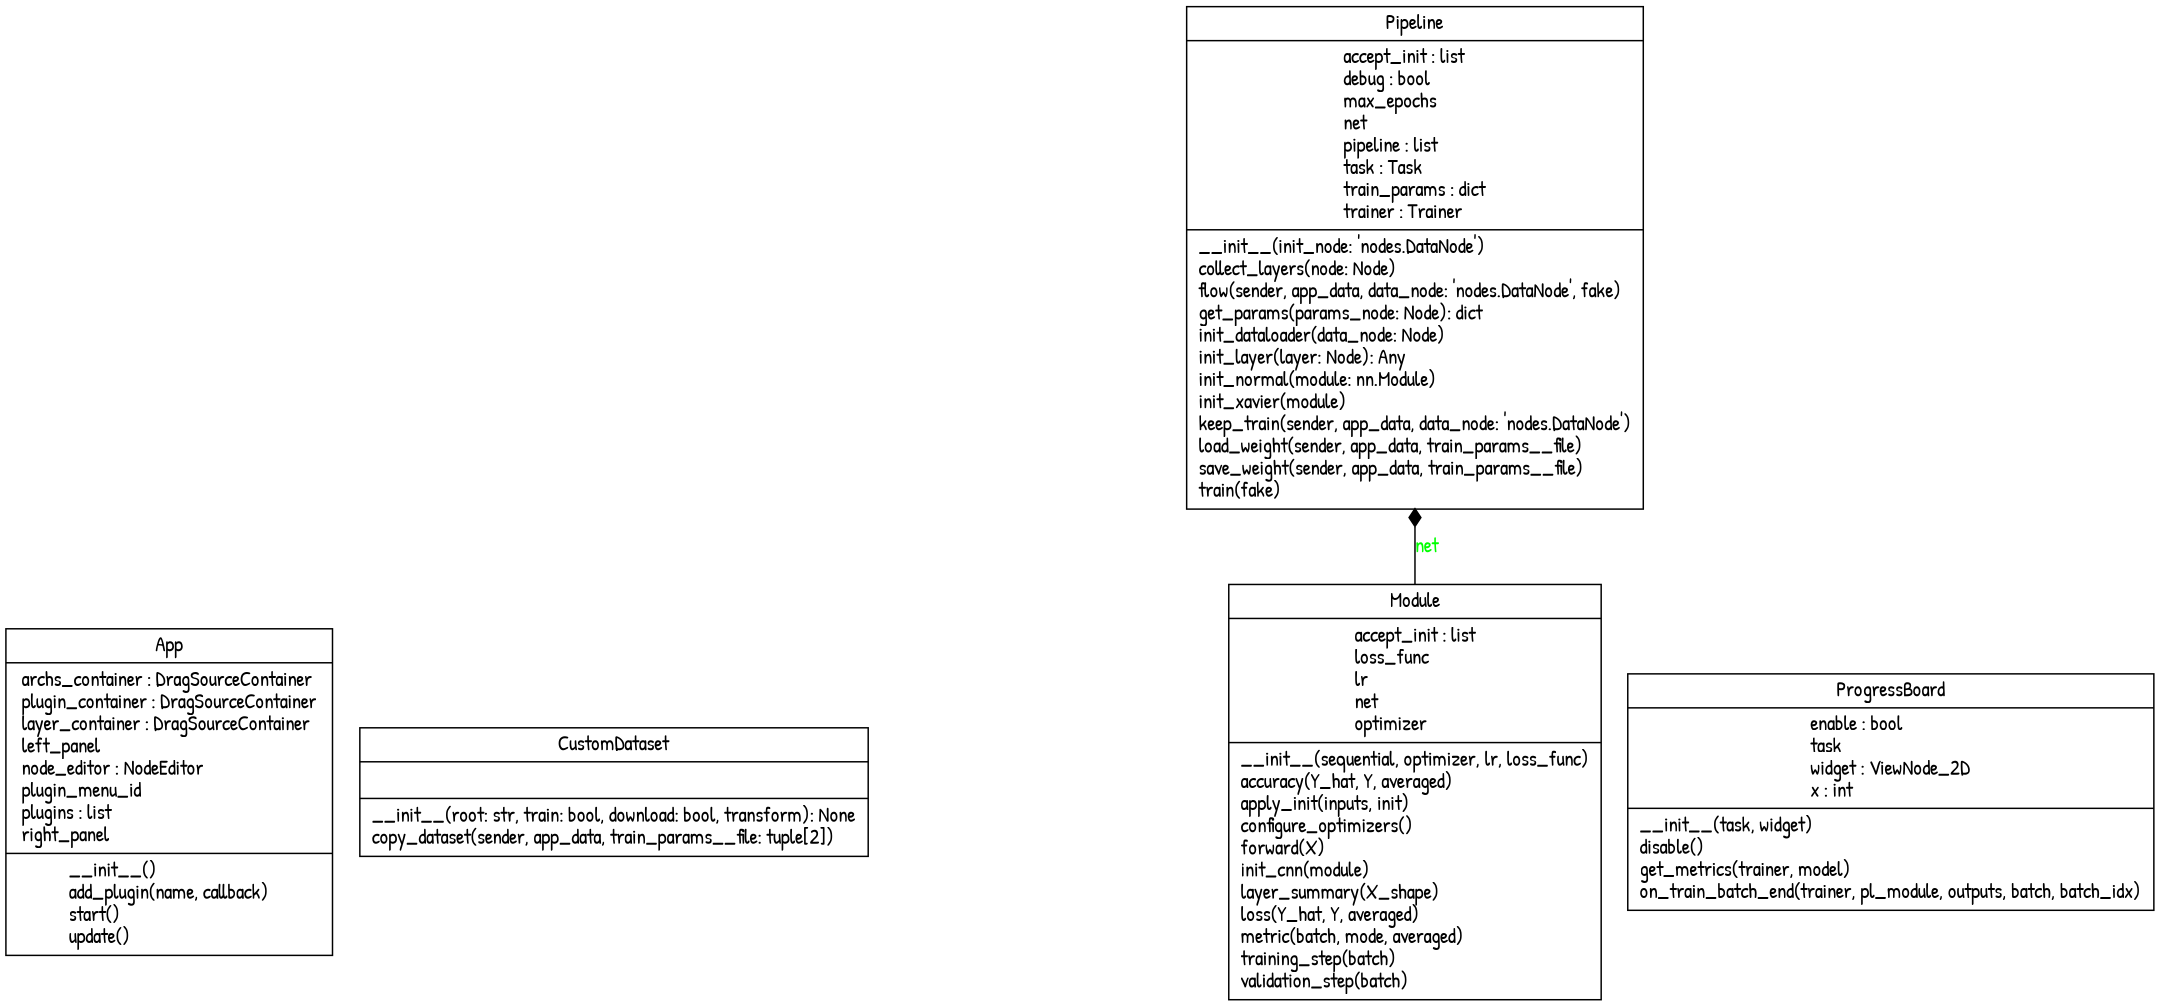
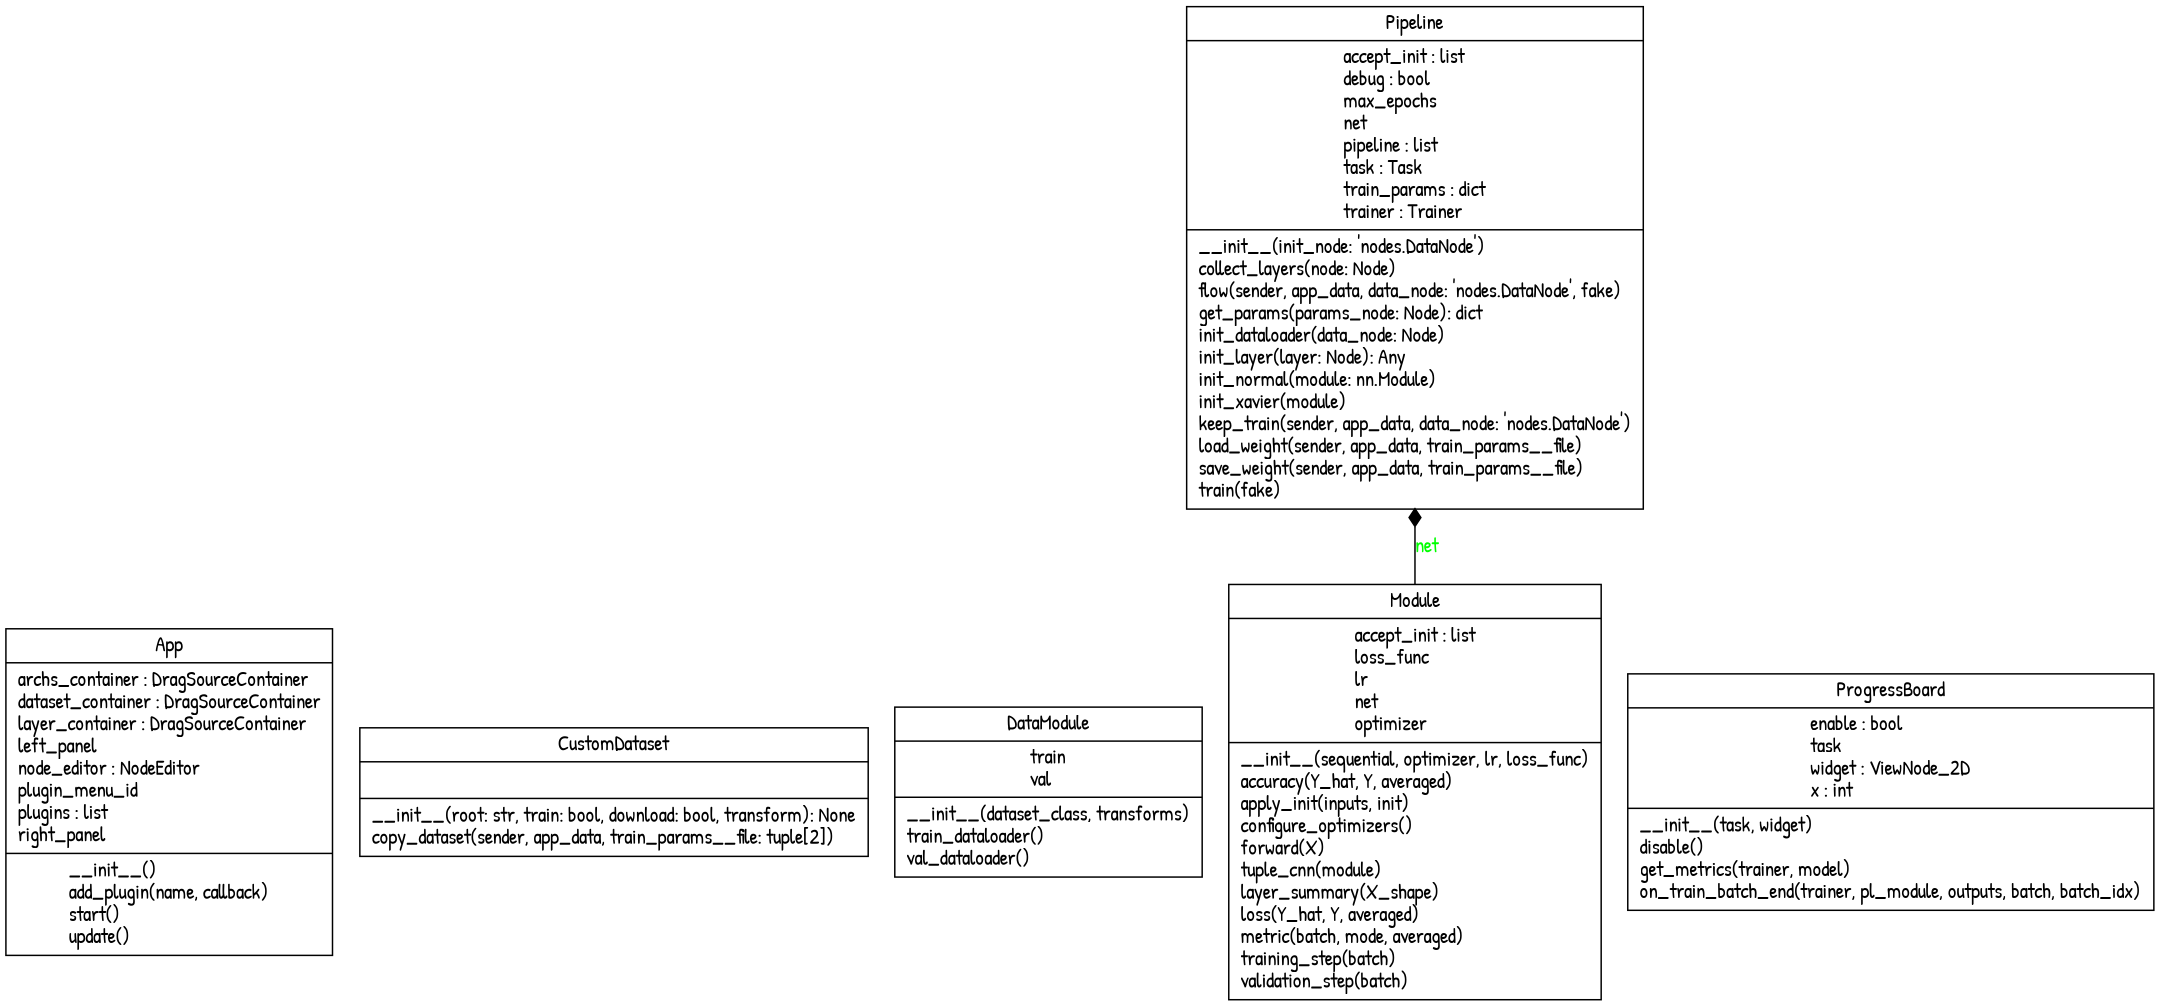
node "App": text "plugin_container : DragSourceContainer" -> "dataset_container : DragSourceContainer"
node "DataModule": added
node "Module": text "init_cnn(module)" -> "tuple_cnn(module)"
